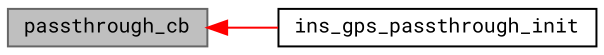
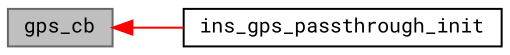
node "passthrough_cb": label "passthrough_cb" -> "gps_cb"
